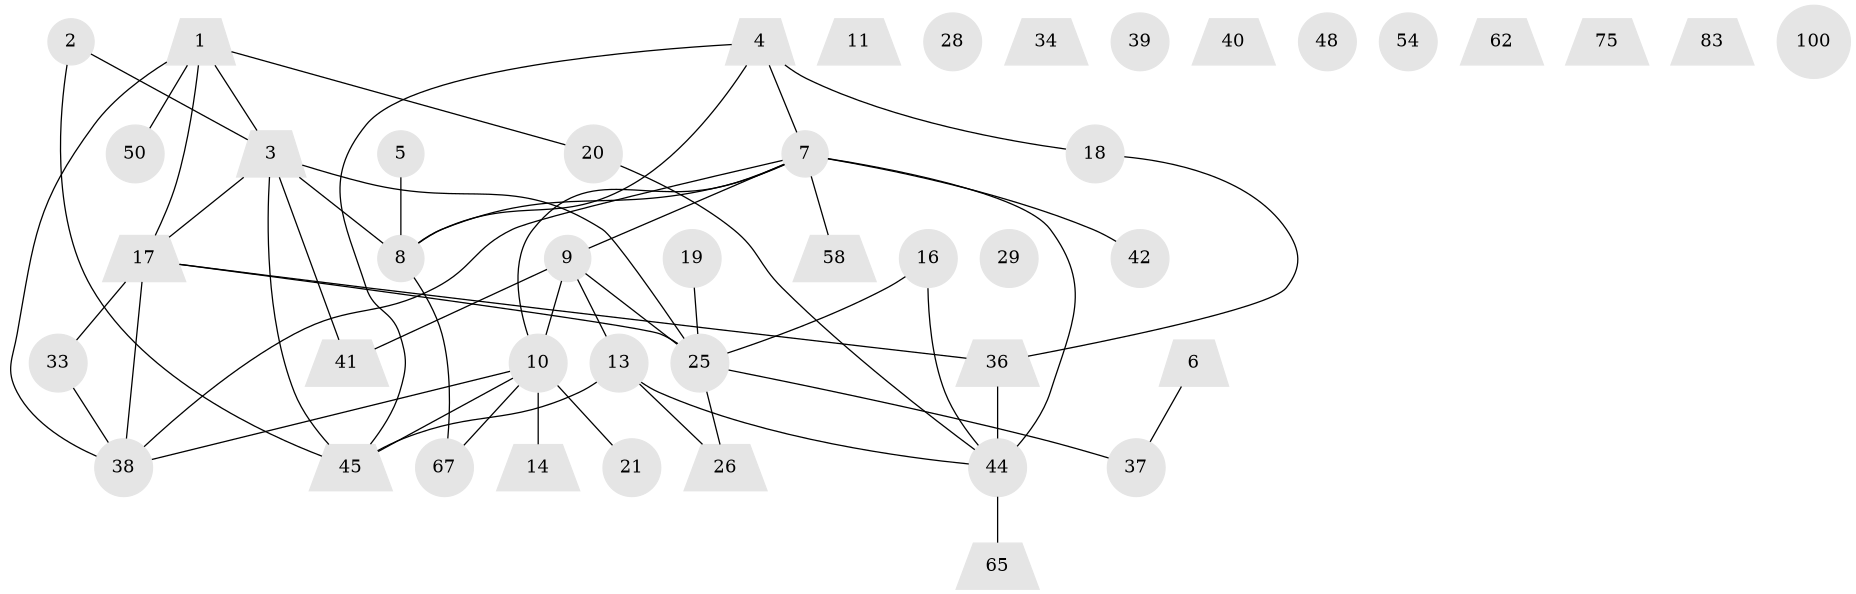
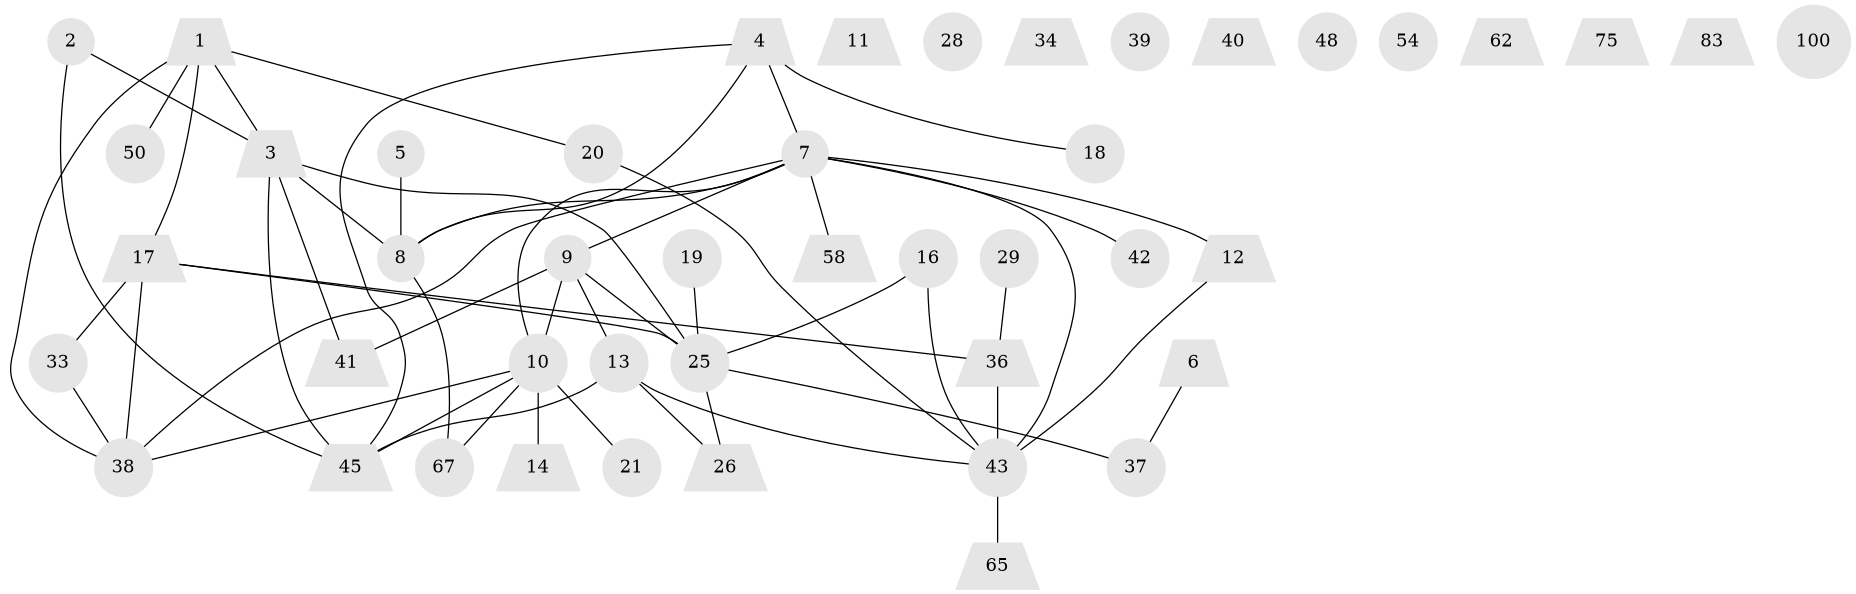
edge "3" -- "17": removed
node "12": added
edge "18" -- "36": now "29" -- "36"
node "44": label "44" -> "43"
